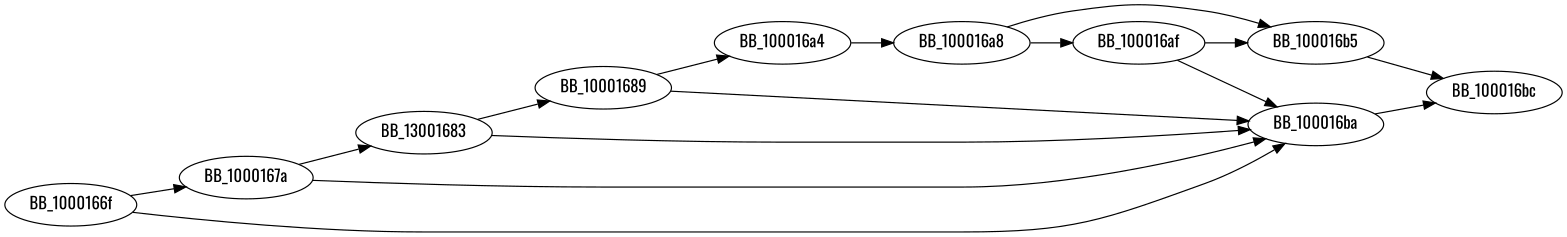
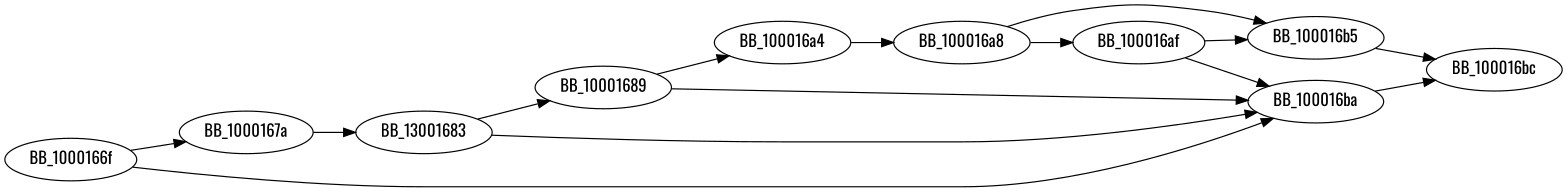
edge "BB_1000167a" -> "BB_100016ba": removed
